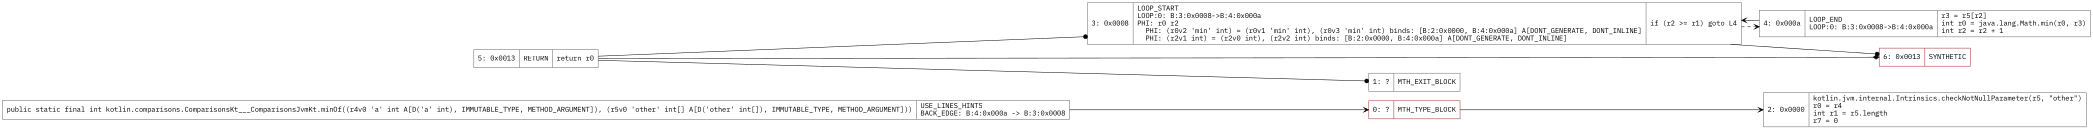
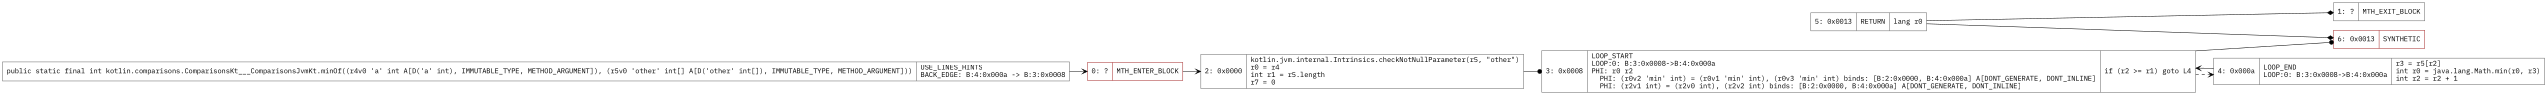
edge "5: 0x0013" -> "3: 0x0008": now "2: 0x0000" -> "3: 0x0008"
node "5: 0x0013": text "return r0" -> "lang r0"
edge "5: 0x0013" -> "1: ?": arrowhead dot -> diamond
node "0: ?": text "MTH_TYPE_BLOCK" -> "MTH_ENTER_BLOCK"
